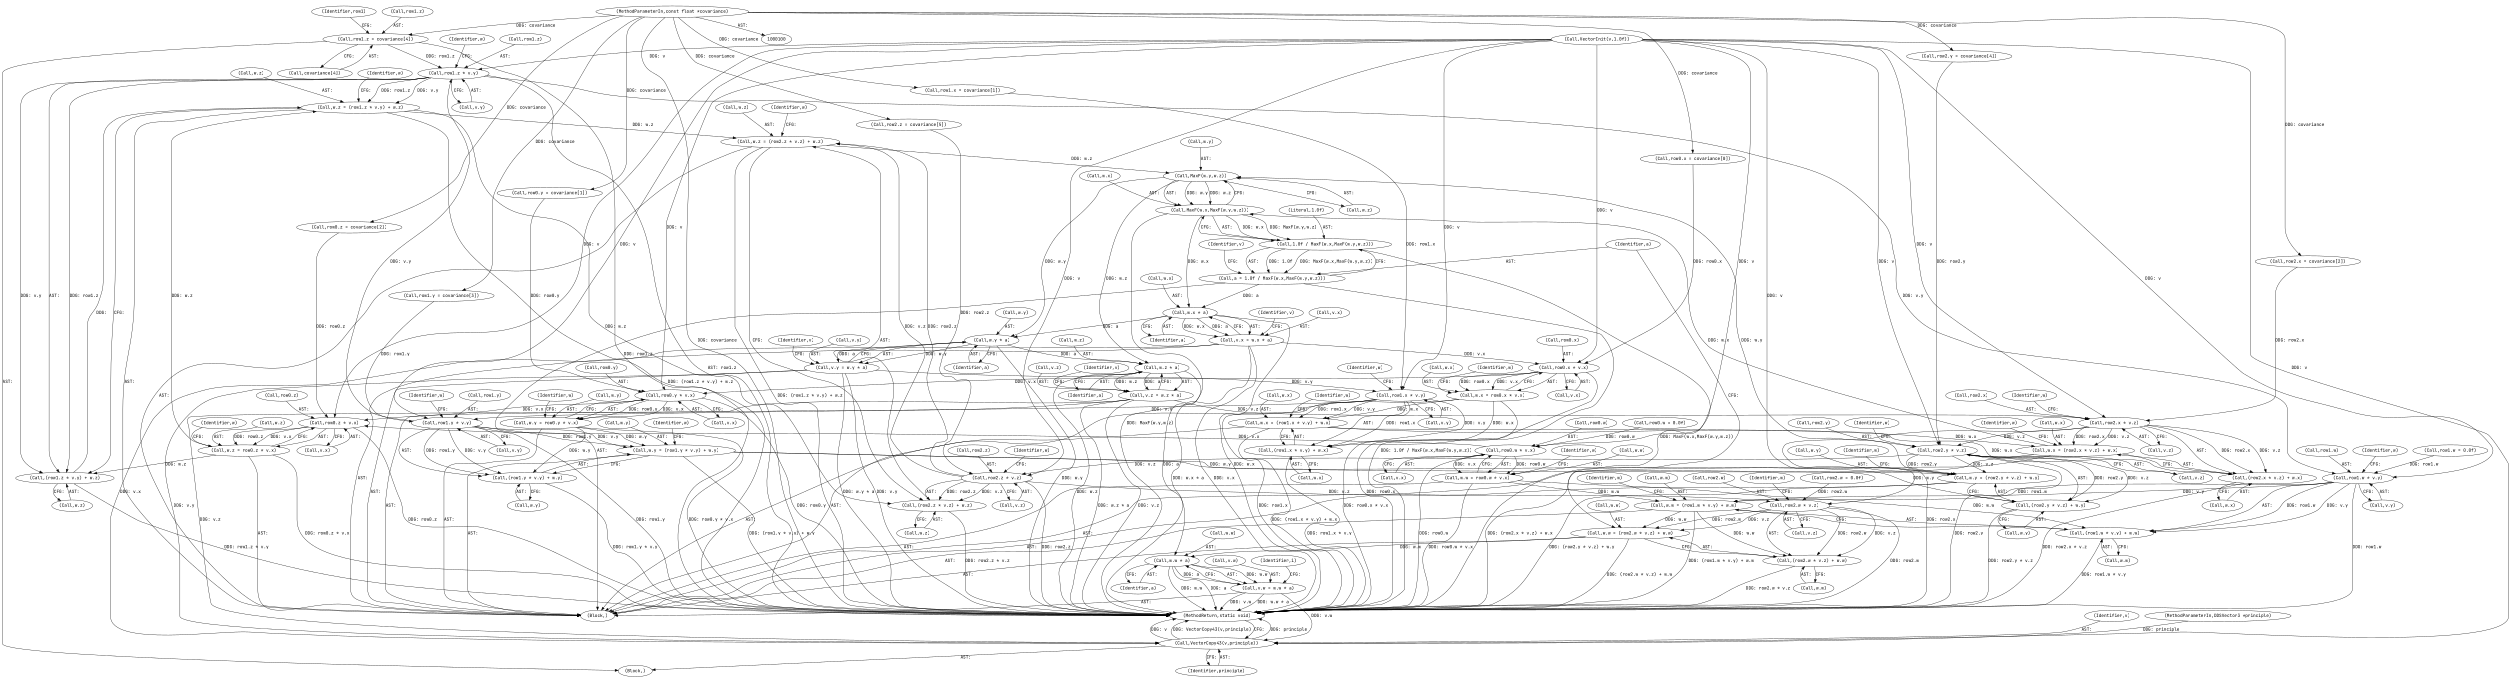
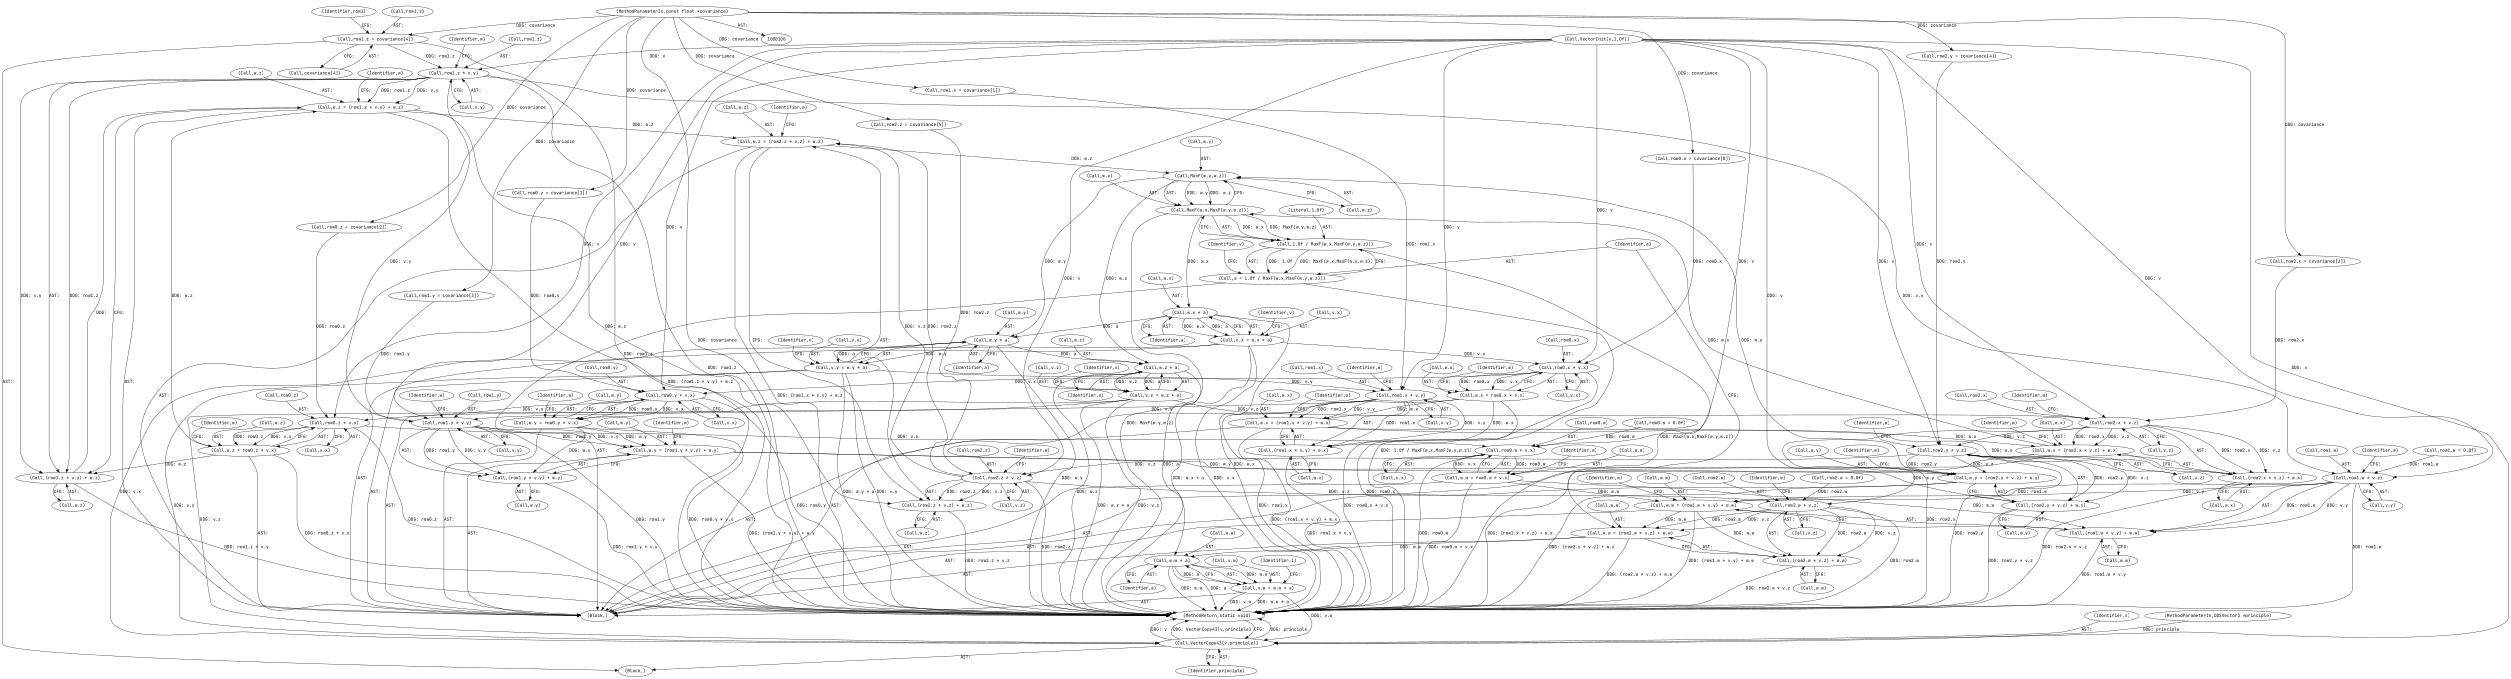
edge "(Call,a = 1.0f / MaxF(w.x,MaxF(w.y,w.z)))" -> "(Call,w.x * a)": removed, label "DDG: a"
edge "(Call,row1.z * v.y)" -> "(MethodReturn,static void)": label "AST: row1.z" -> "DDG: row1.z"
node "(Call,row1.x)": added
node "(Call,row2.y)": removed
edge "(Call,row0.w * v.x)" -> "(Call,row0.z * v.x)": reversed
